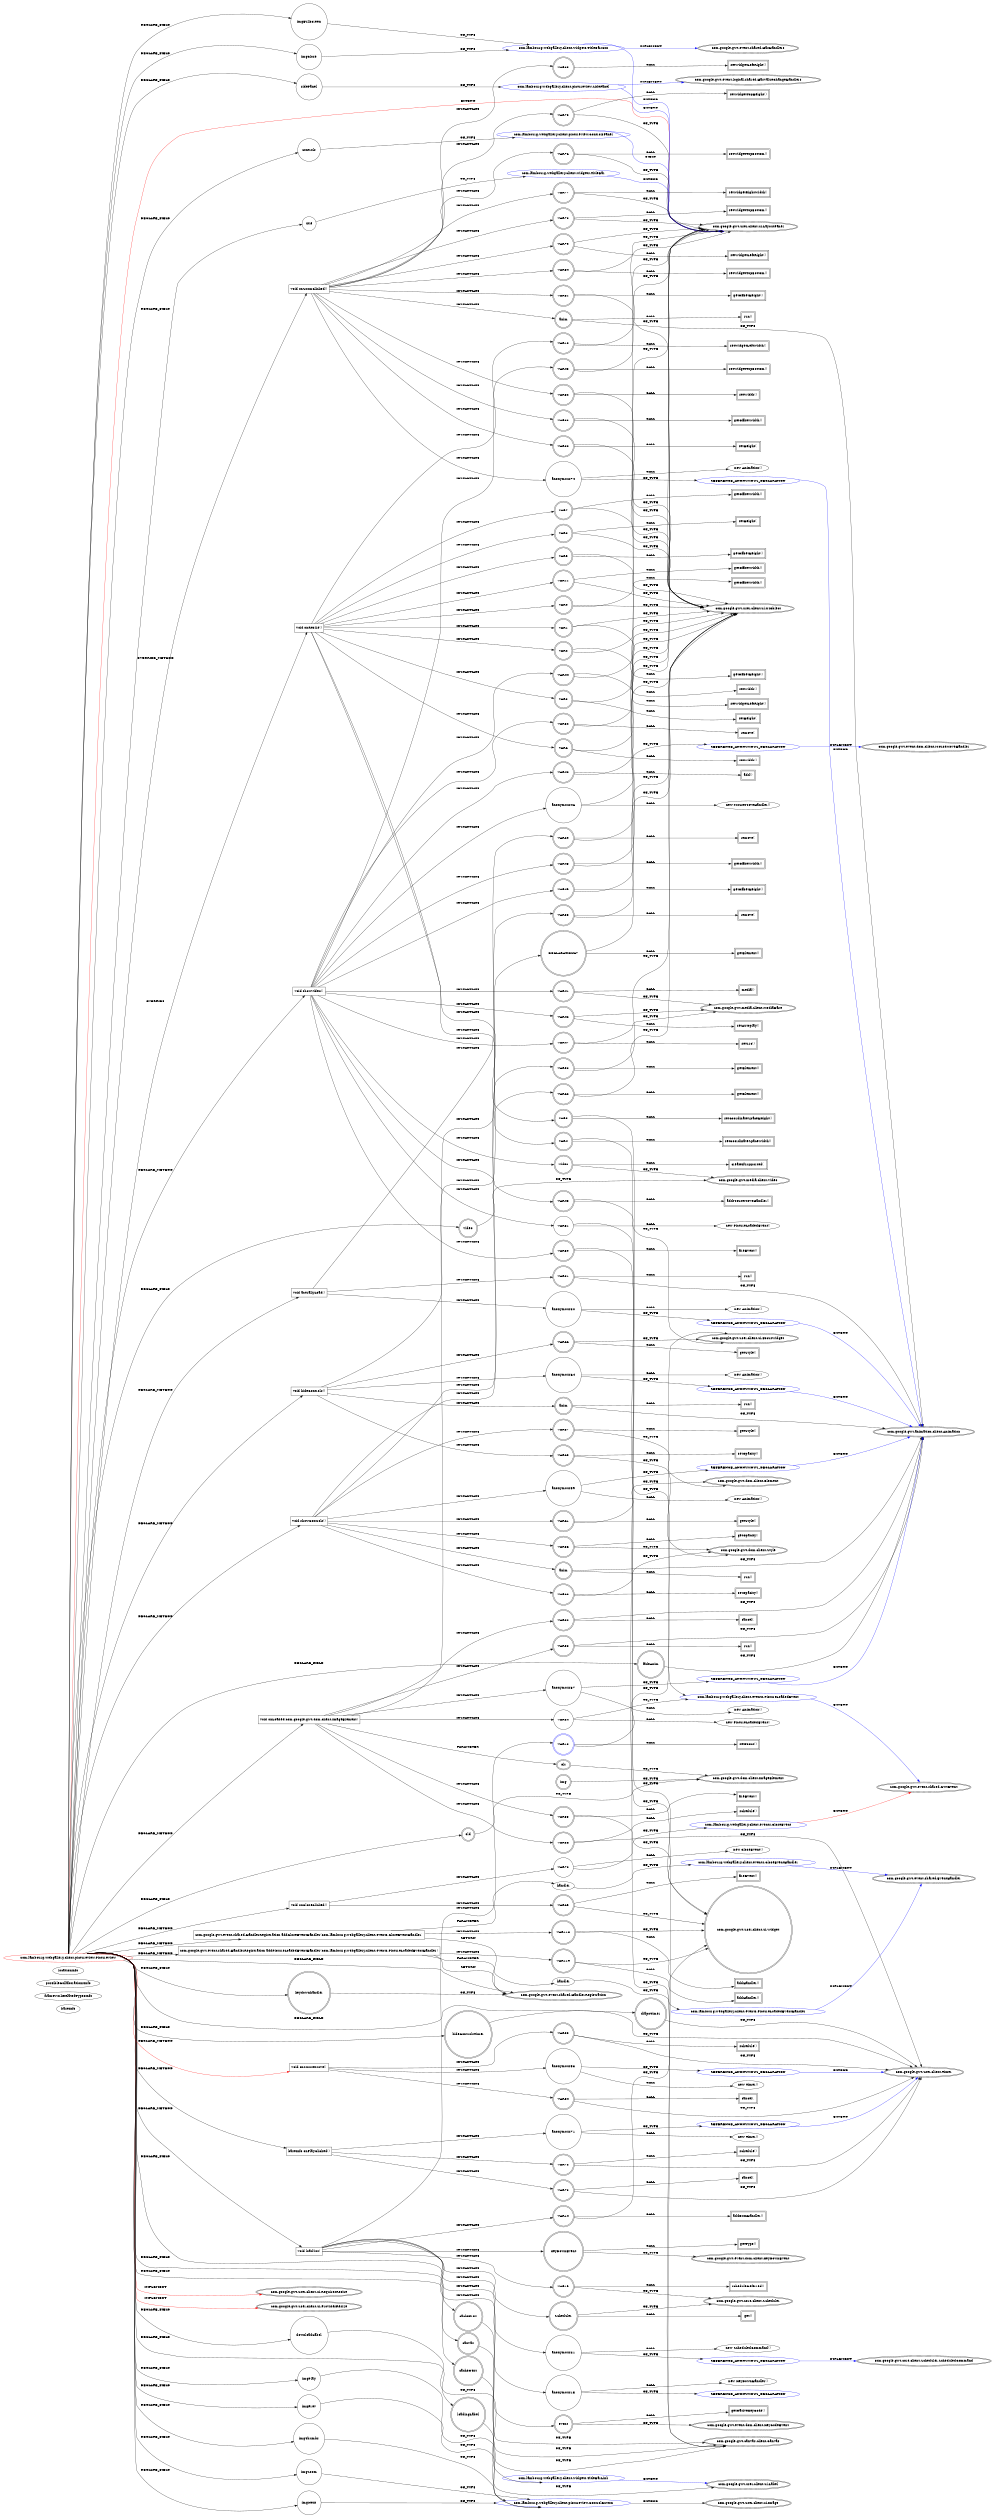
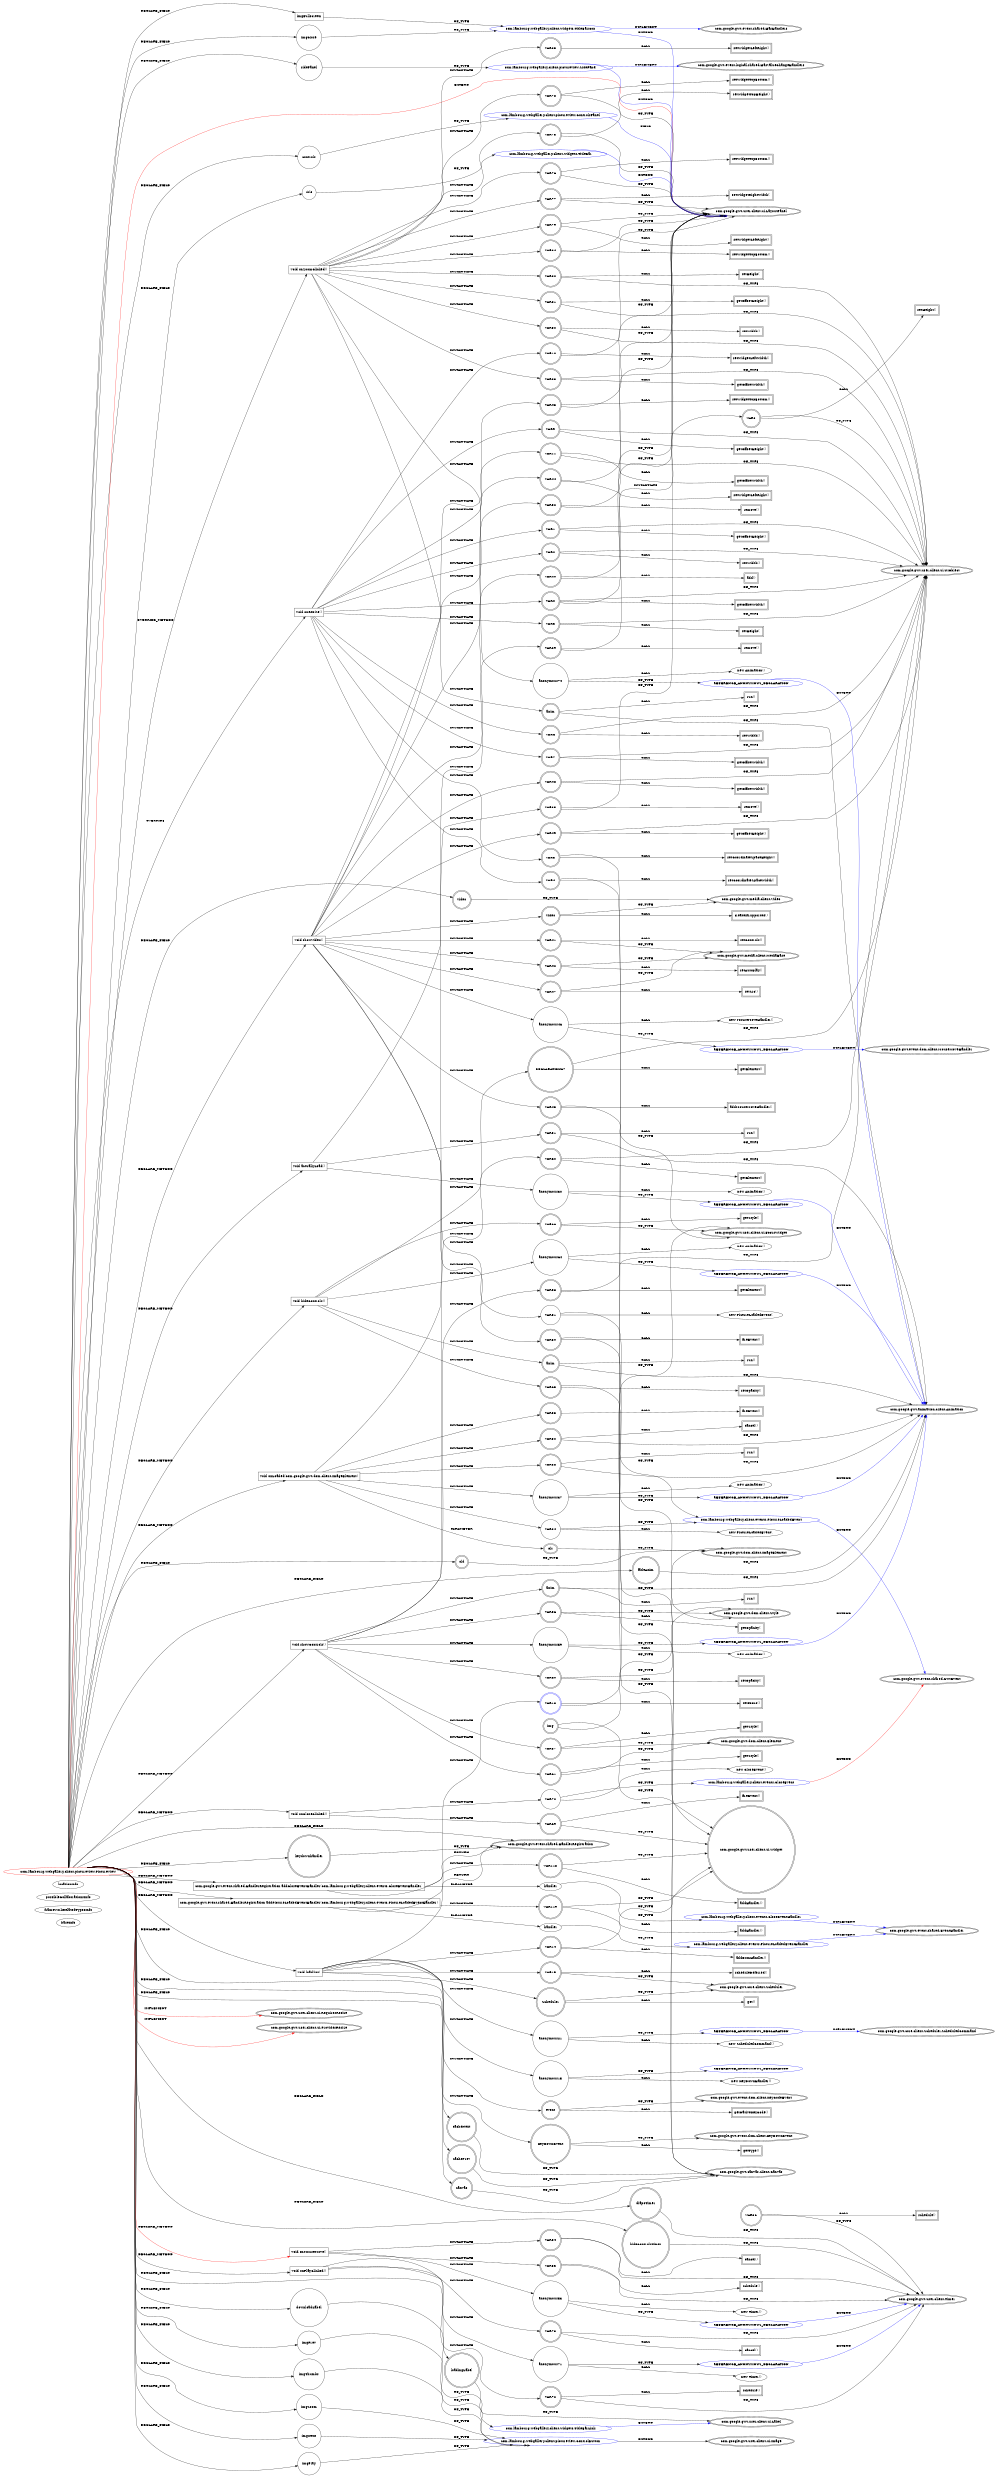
node "imgFullscreen": shape circle -> box
edge "void onResize()" -> "VAR8": now "VAR0" -> "VAR8"
node "media()": label "media()" -> "setControls()"
edge "void onLoaded(com.google.gwt.dom.client.ImageElement)" -> "VAR36": removed, label "INSTANTIATE"
edge "VAR33" -> "com.google.gwt.user.client.ui.Widget": now "img" -> "com.google.gwt.user.client.ui.Widget"
node "baseInfo onPlayClicked()": label "baseInfo onPlayClicked()" -> "void onPlayClicked()"
